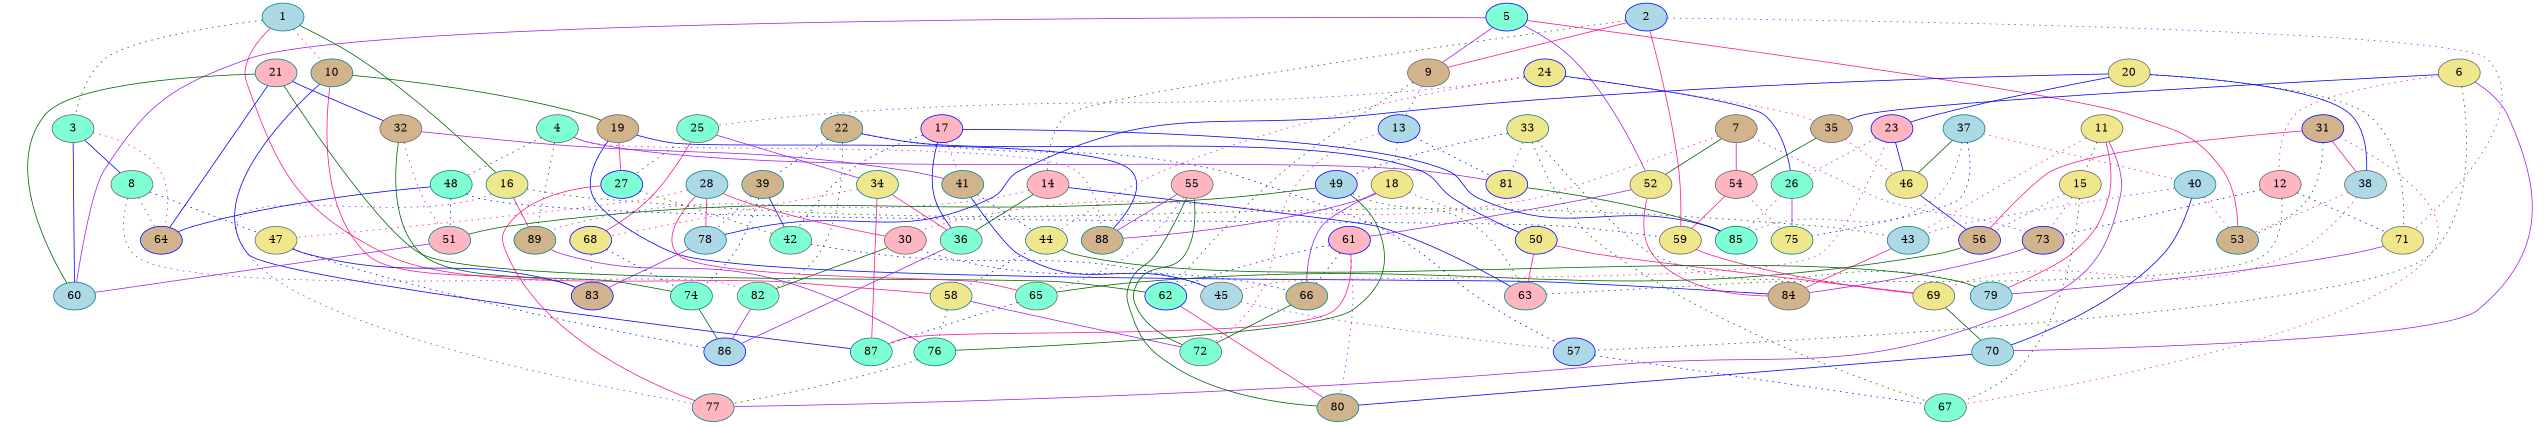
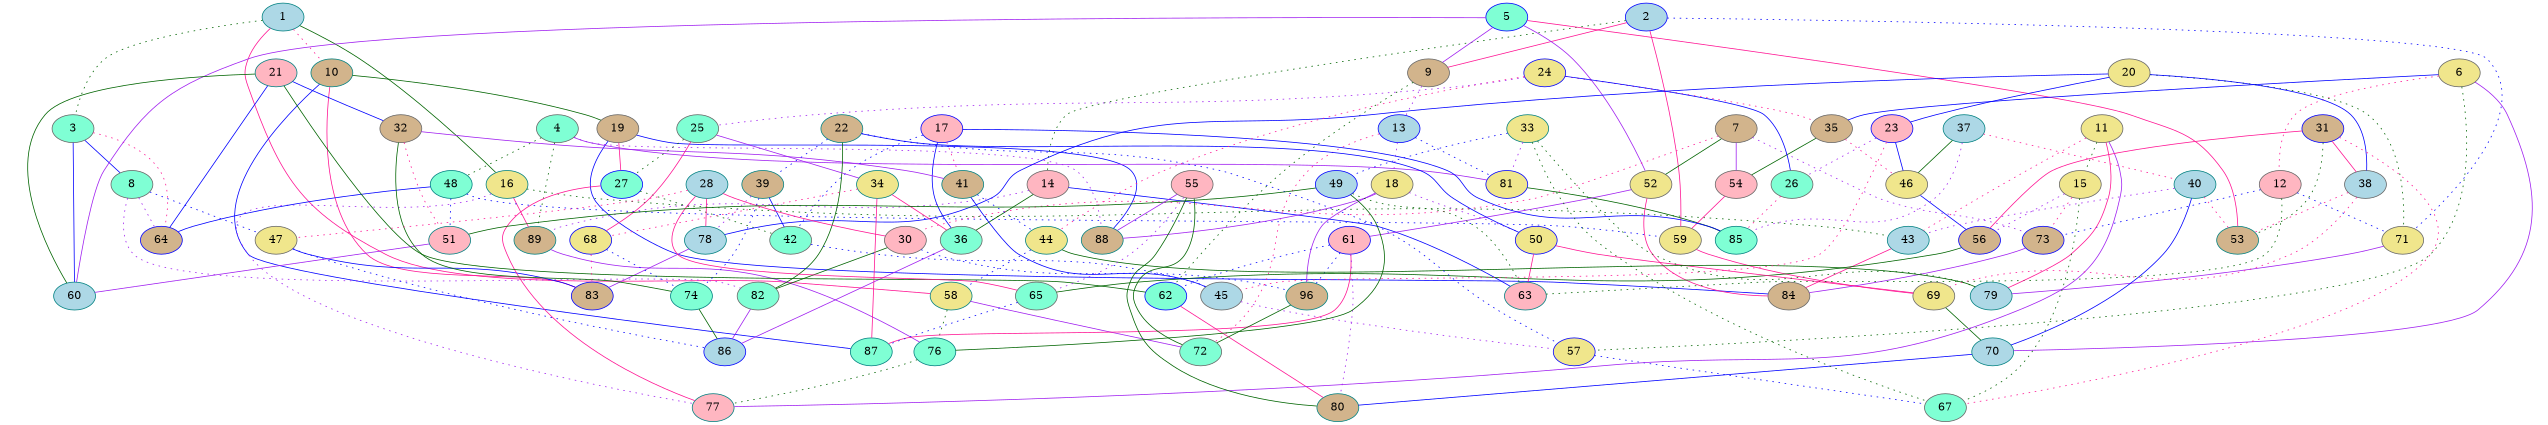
edge "2" -- "71": color purple -> blue
edge "22" -- "82": style dotted -> solid
node "75": removed
node "66": label "66" -> "96"
node "57": fillcolor lightblue -> khaki
